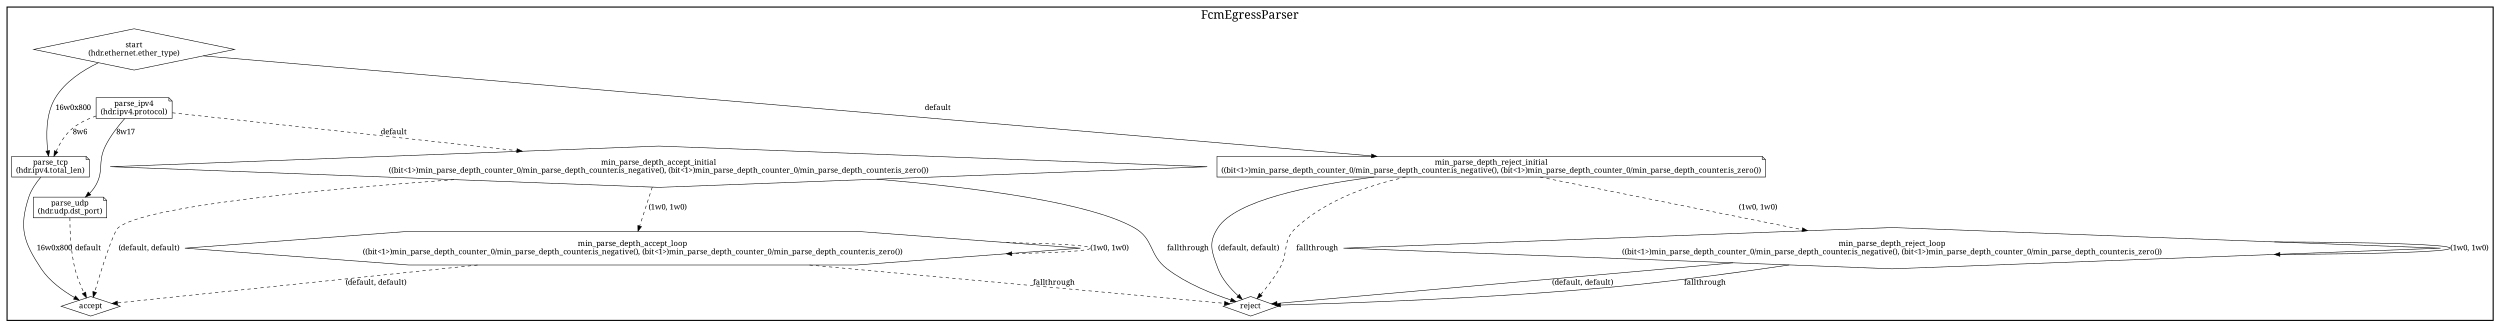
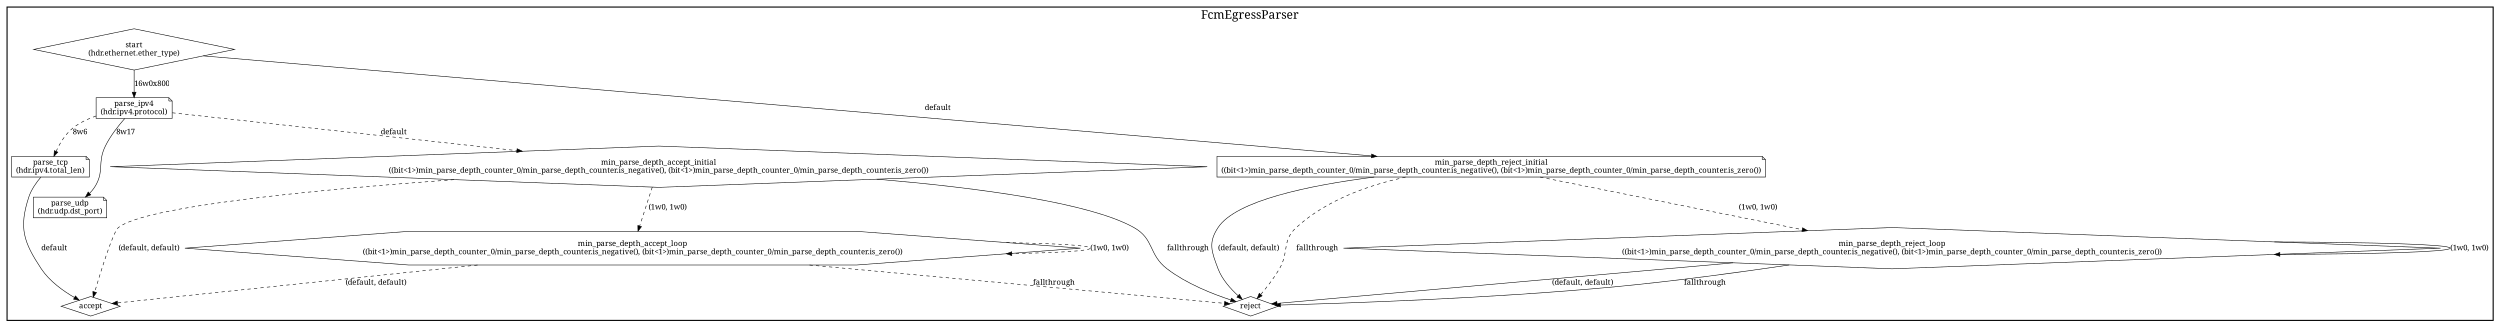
edge "start (hdr.ethernet.ether_type)" -> "parse_tcp (hdr.ipv4.total_len)": now "start (hdr.ethernet.ether_type)" -> "parse_ipv4 (hdr.ipv4.protocol)"
edge "parse_tcp (hdr.ipv4.total_len)" -> "accept": label "16w0x800" -> "default"
edge "parse_udp (hdr.udp.dst_port)" -> "accept": removed, label "default"
